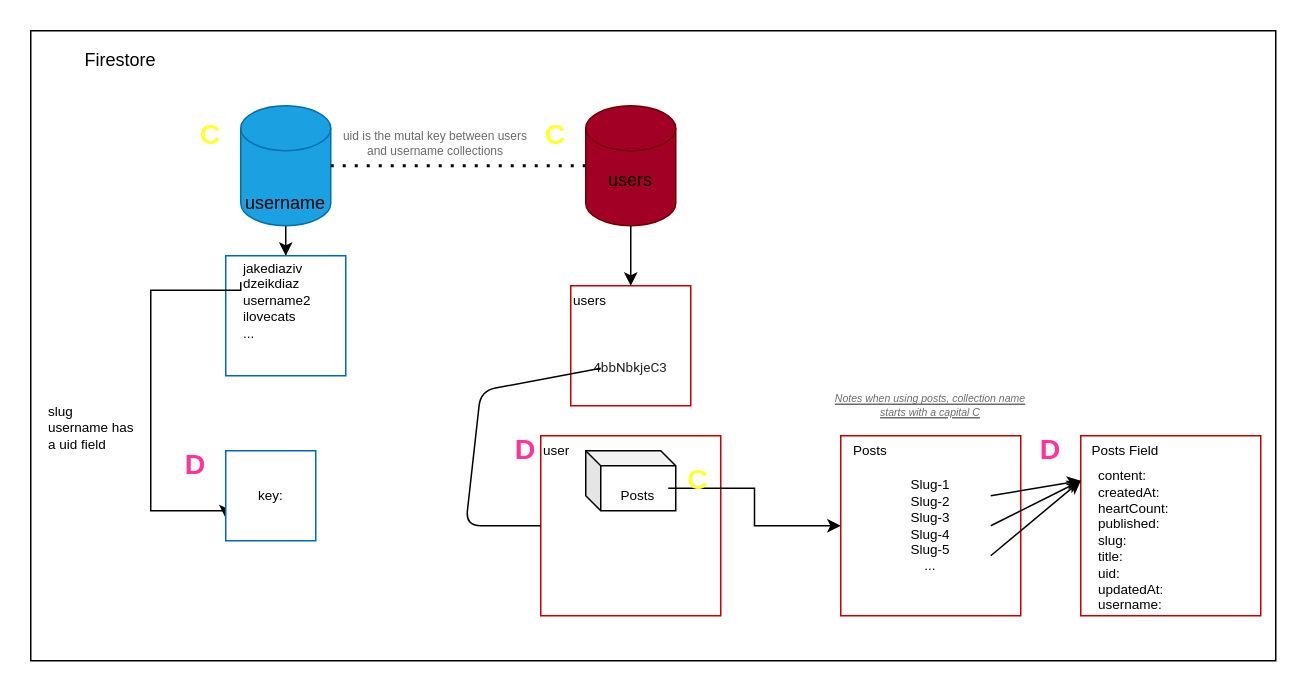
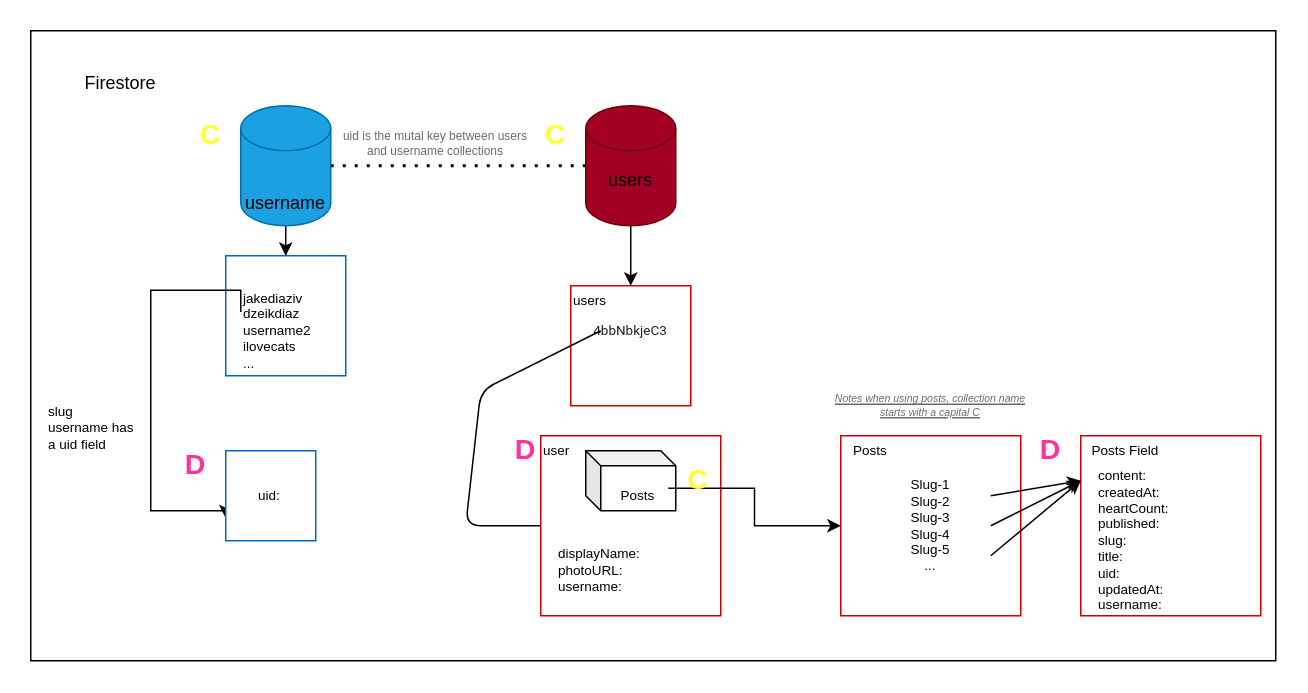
node "Firestore": moved (121, 61) -> (121, 83)
node "jakediaziv dzeikdiaz username2 ilovecats ...": moved (286, 301) -> (286, 331)
node "4bbNbkjeC3": moved (631, 368) -> (631, 331)
node "key:": label "key:" -> "uid:"
node "displayName: photoURL: username:": added
